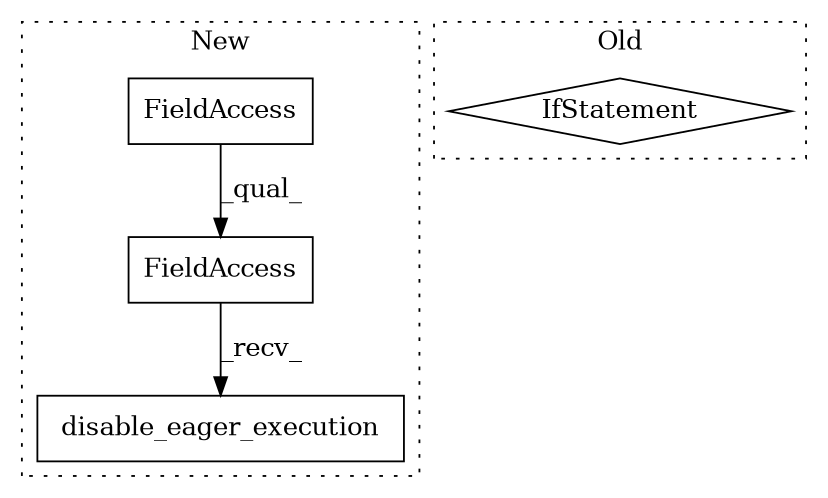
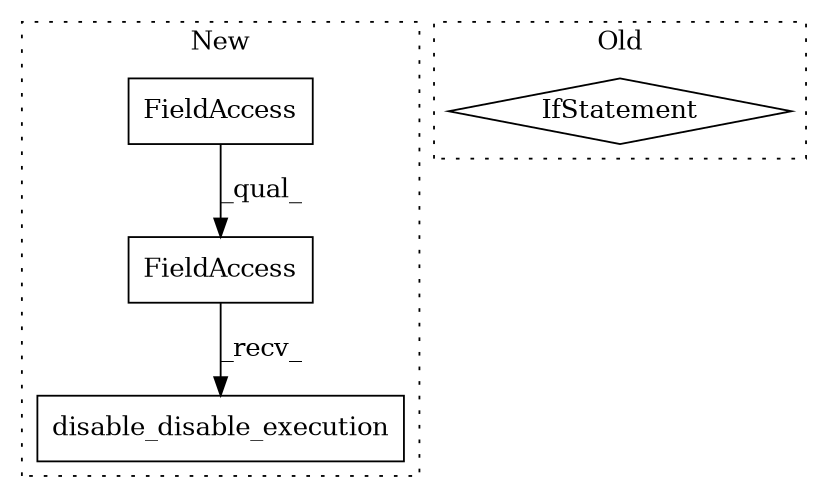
node "disable_eager_execution": label "disable_eager_execution" -> "disable_disable_execution"
